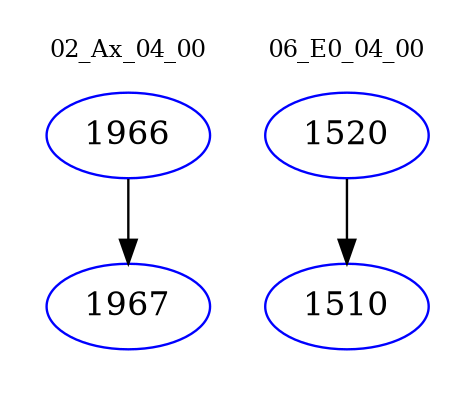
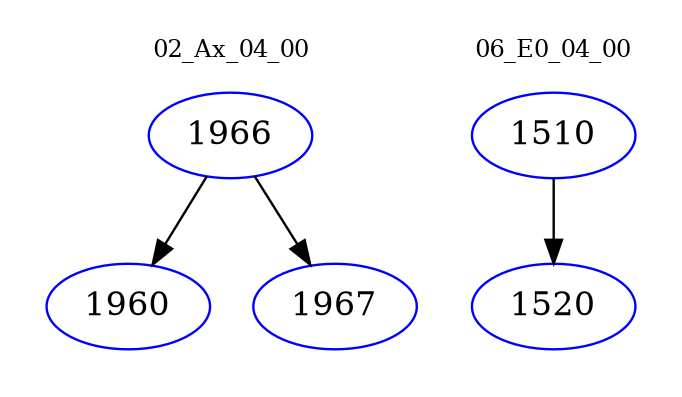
edge "1520" -> "1510": reversed
node "1960": added
